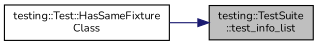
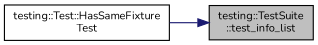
node "testing::Test::HasSameFixture Class": label "testing::Test::HasSameFixture Class" -> "testing::Test::HasSameFixture Test"
